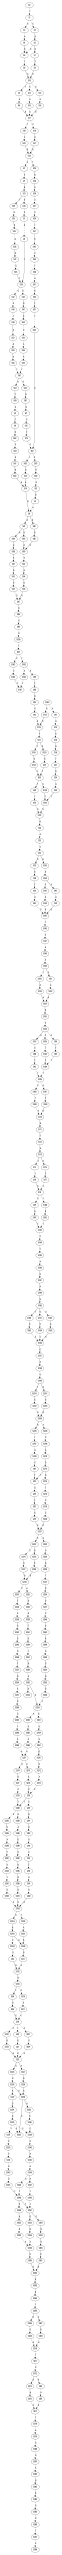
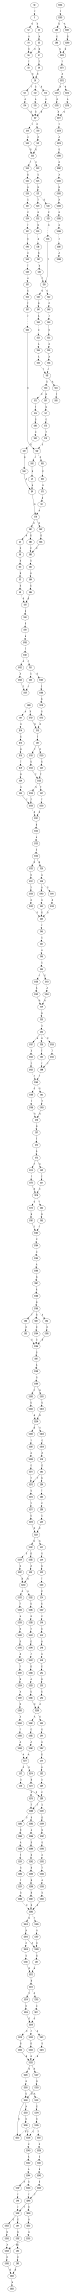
edge "S68" -> "S72": now "S63" -> "S72"
edge "S253" -> "S259": now "S256" -> "S259"
edge "S363" -> "S364": removed, label "G"
